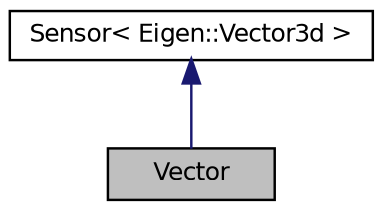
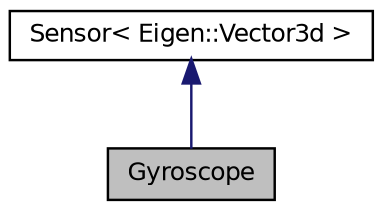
node "Vector": label "Vector" -> "Gyroscope"
